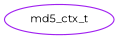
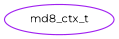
node "md5_ctx_t": label "md5_ctx_t" -> "md8_ctx_t"
